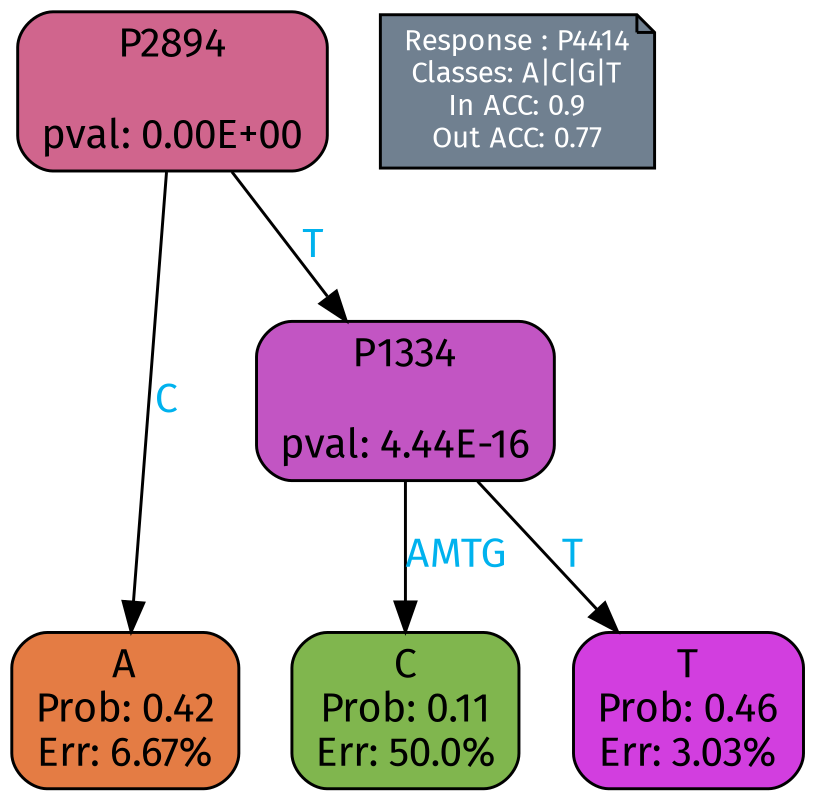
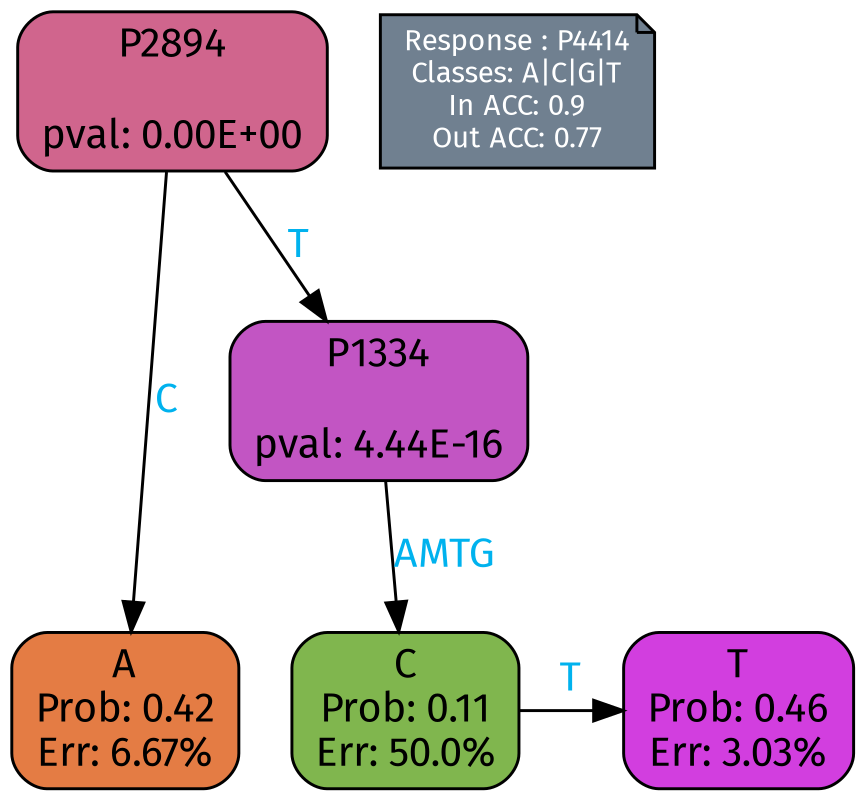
edge "P1334 pval: 4.44E-16" -> "T Prob: 0.46 Err: 3.03%": now "C Prob: 0.11 Err: 50.0%" -> "T Prob: 0.46 Err: 3.03%"
